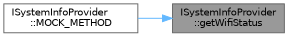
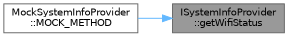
node "ISystemInfoProvider ::MOCK_METHOD": label "ISystemInfoProvider ::MOCK_METHOD" -> "MockSystemInfoProvider ::MOCK_METHOD"
